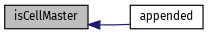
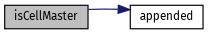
edge "appended" -> "isCellMaster": reversed
